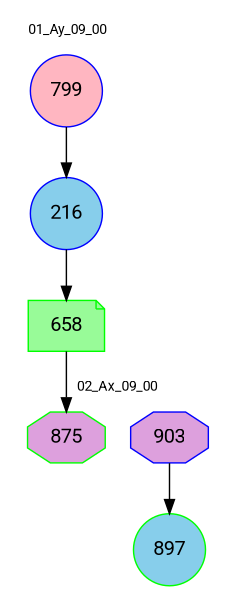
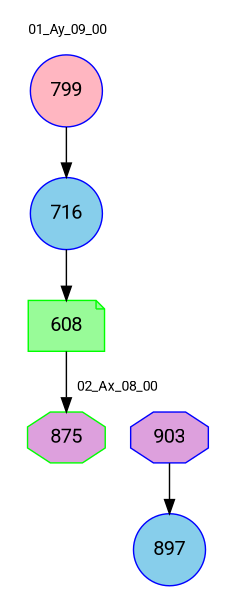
node "216": label "216" -> "716"
node "658": label "658" -> "608"
cluster "02_Ax_09_00": label "02_Ax_09_00" -> "02_Ax_08_00"
node "897": color green -> blue
